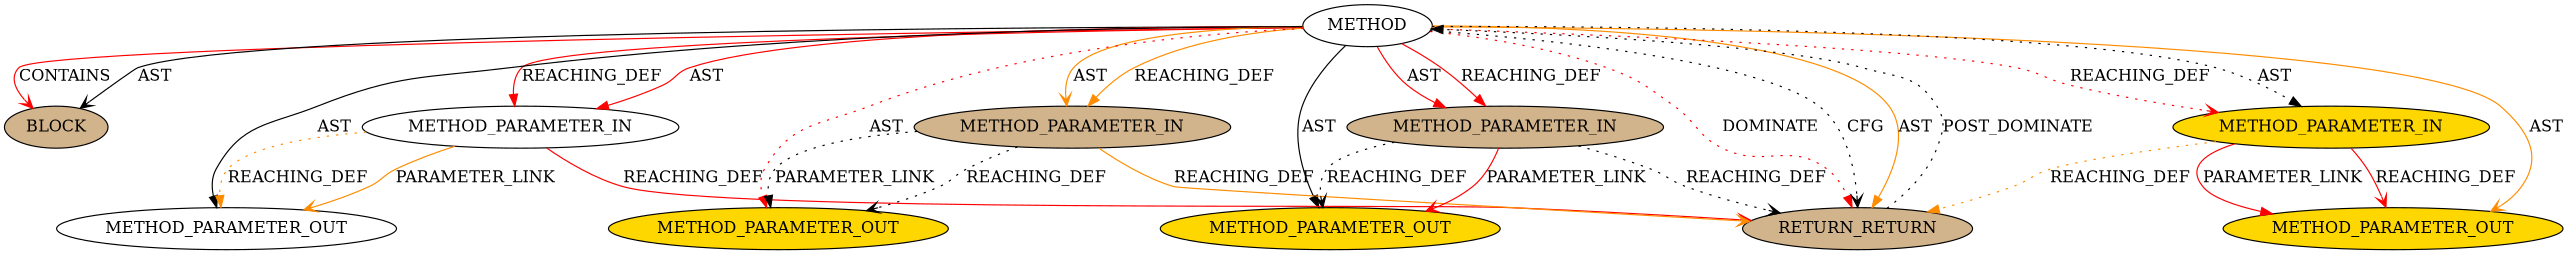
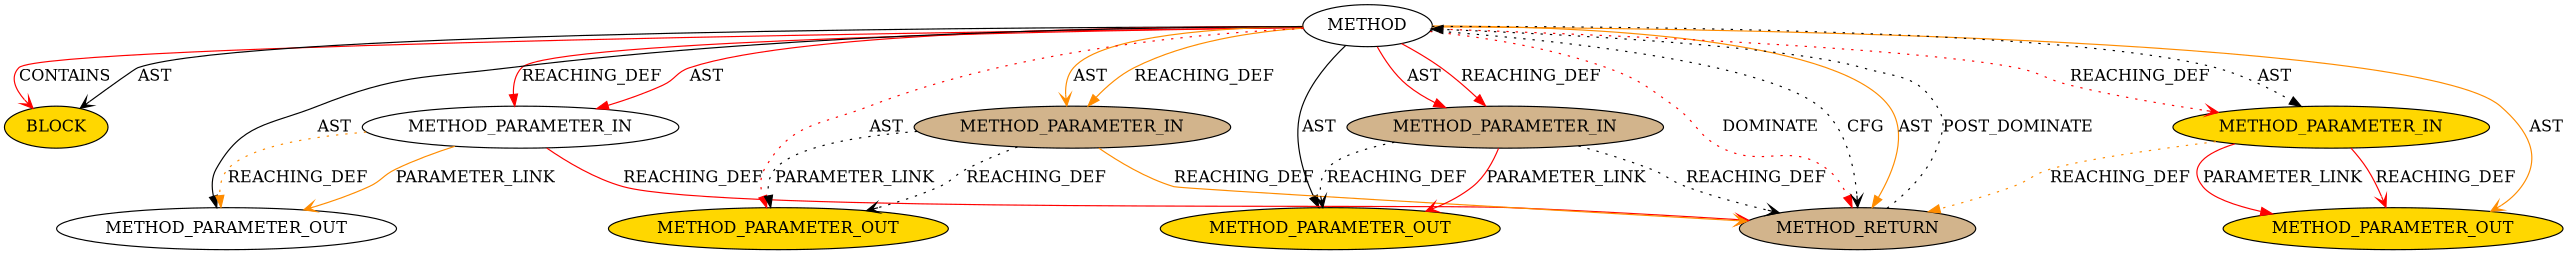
node "BLOCK": fillcolor tan -> gold
node "RETURN_RETURN": label "RETURN_RETURN" -> "METHOD_RETURN"
